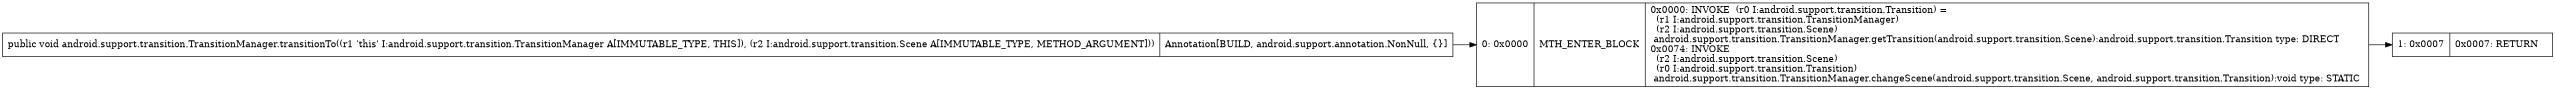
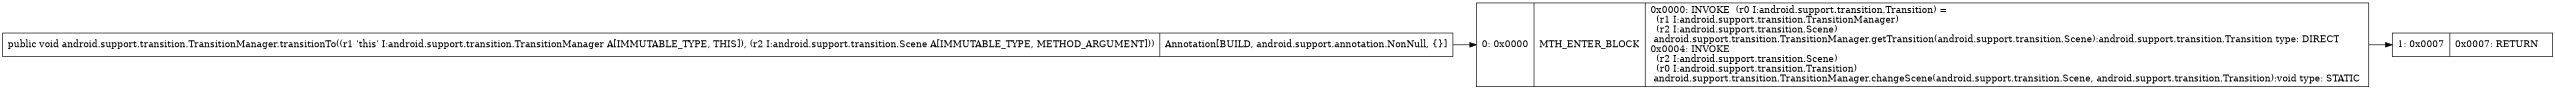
node "0: 0x0000": text "0x0074: INVOKE" -> "0x0004: INVOKE"
